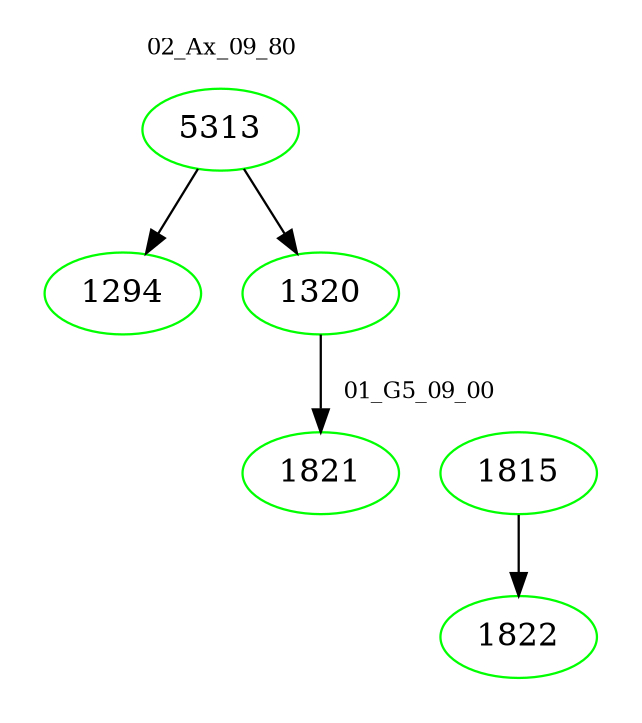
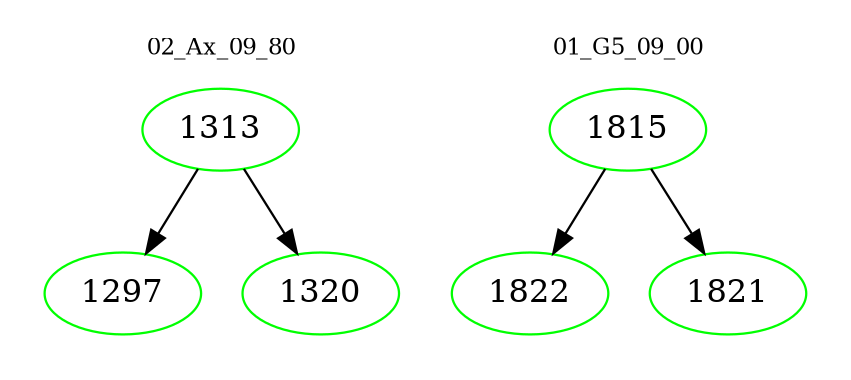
node "5313": label "5313" -> "1313"
node "1294": label "1294" -> "1297"
edge "1320" -> "1821": now "1815" -> "1821"
